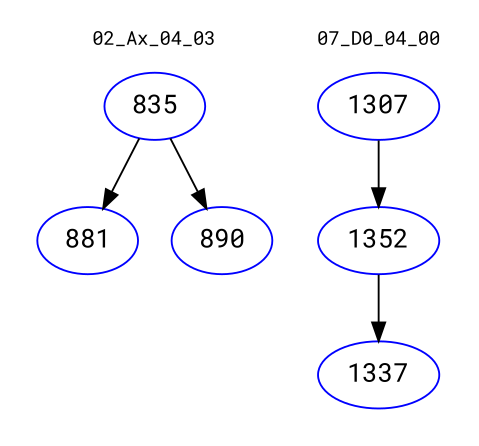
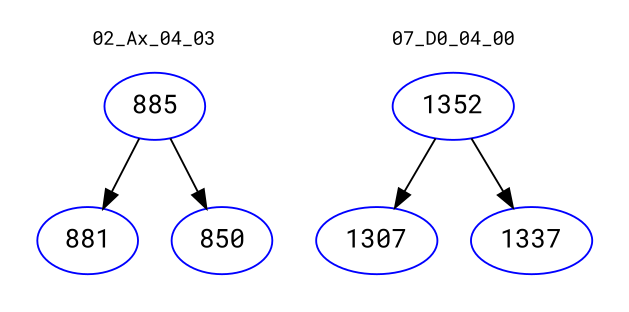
node "835": label "835" -> "885"
edge "1307" -> "1352": reversed
node "890": label "890" -> "850"
